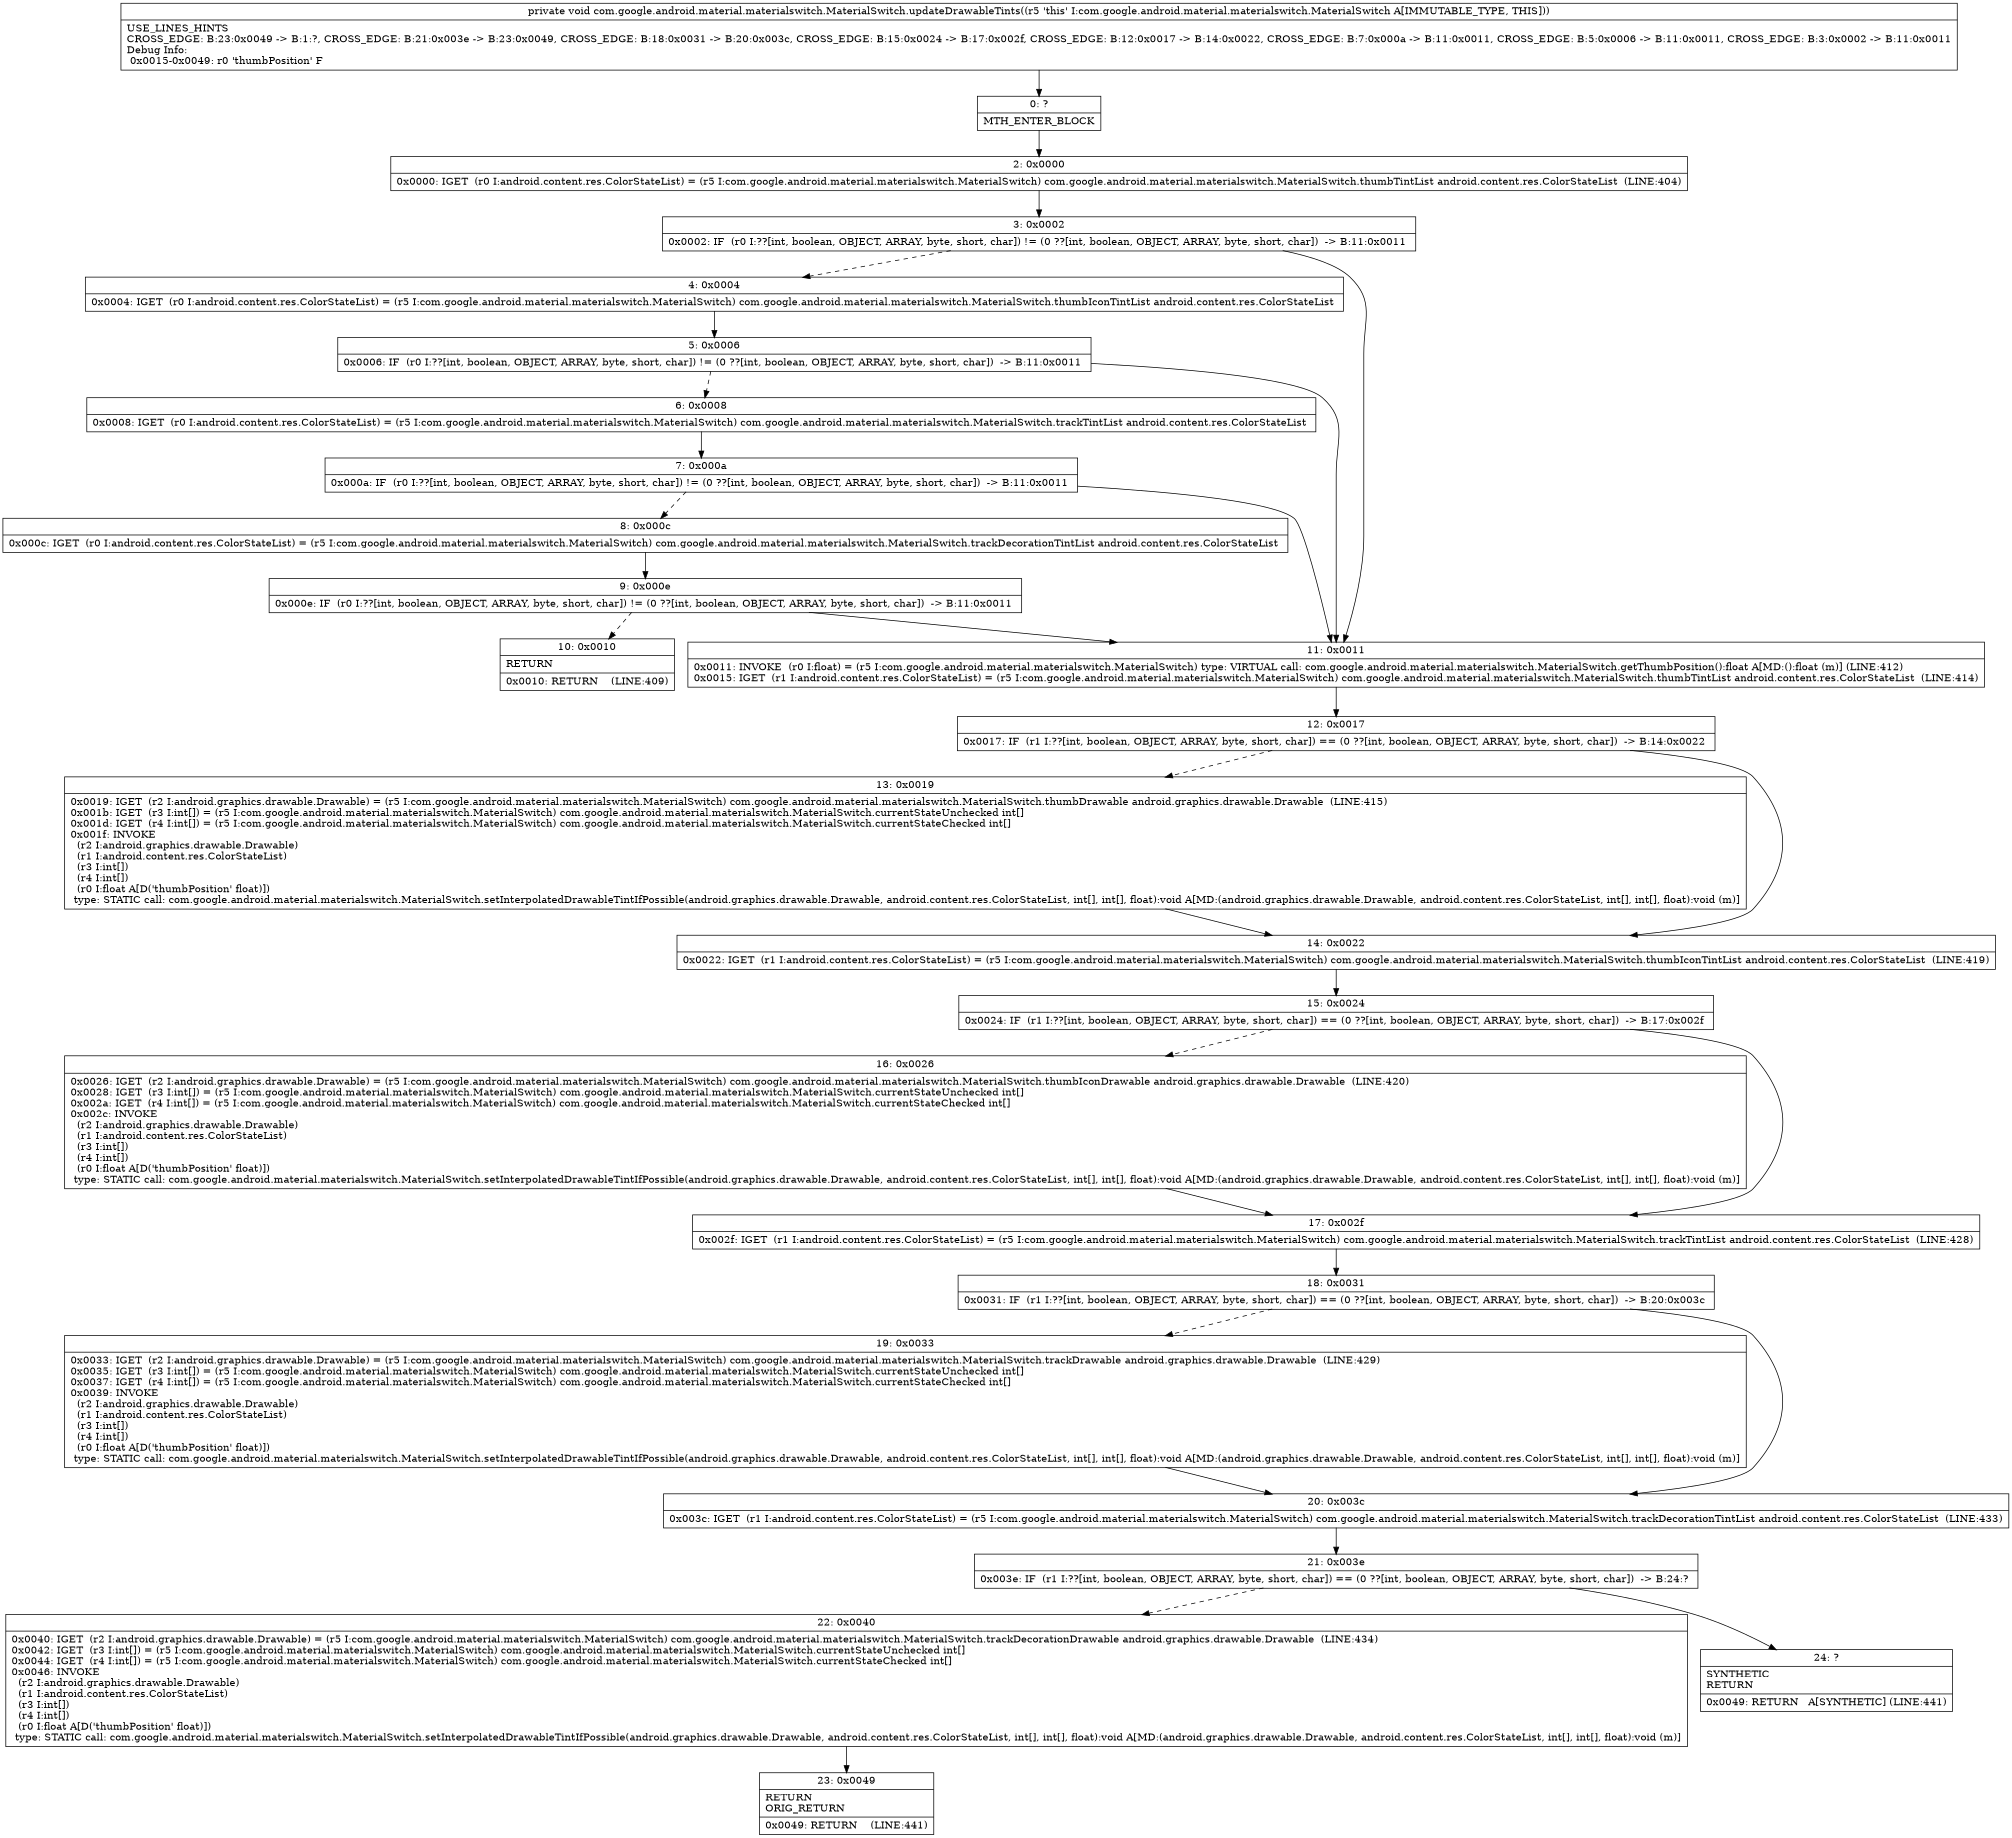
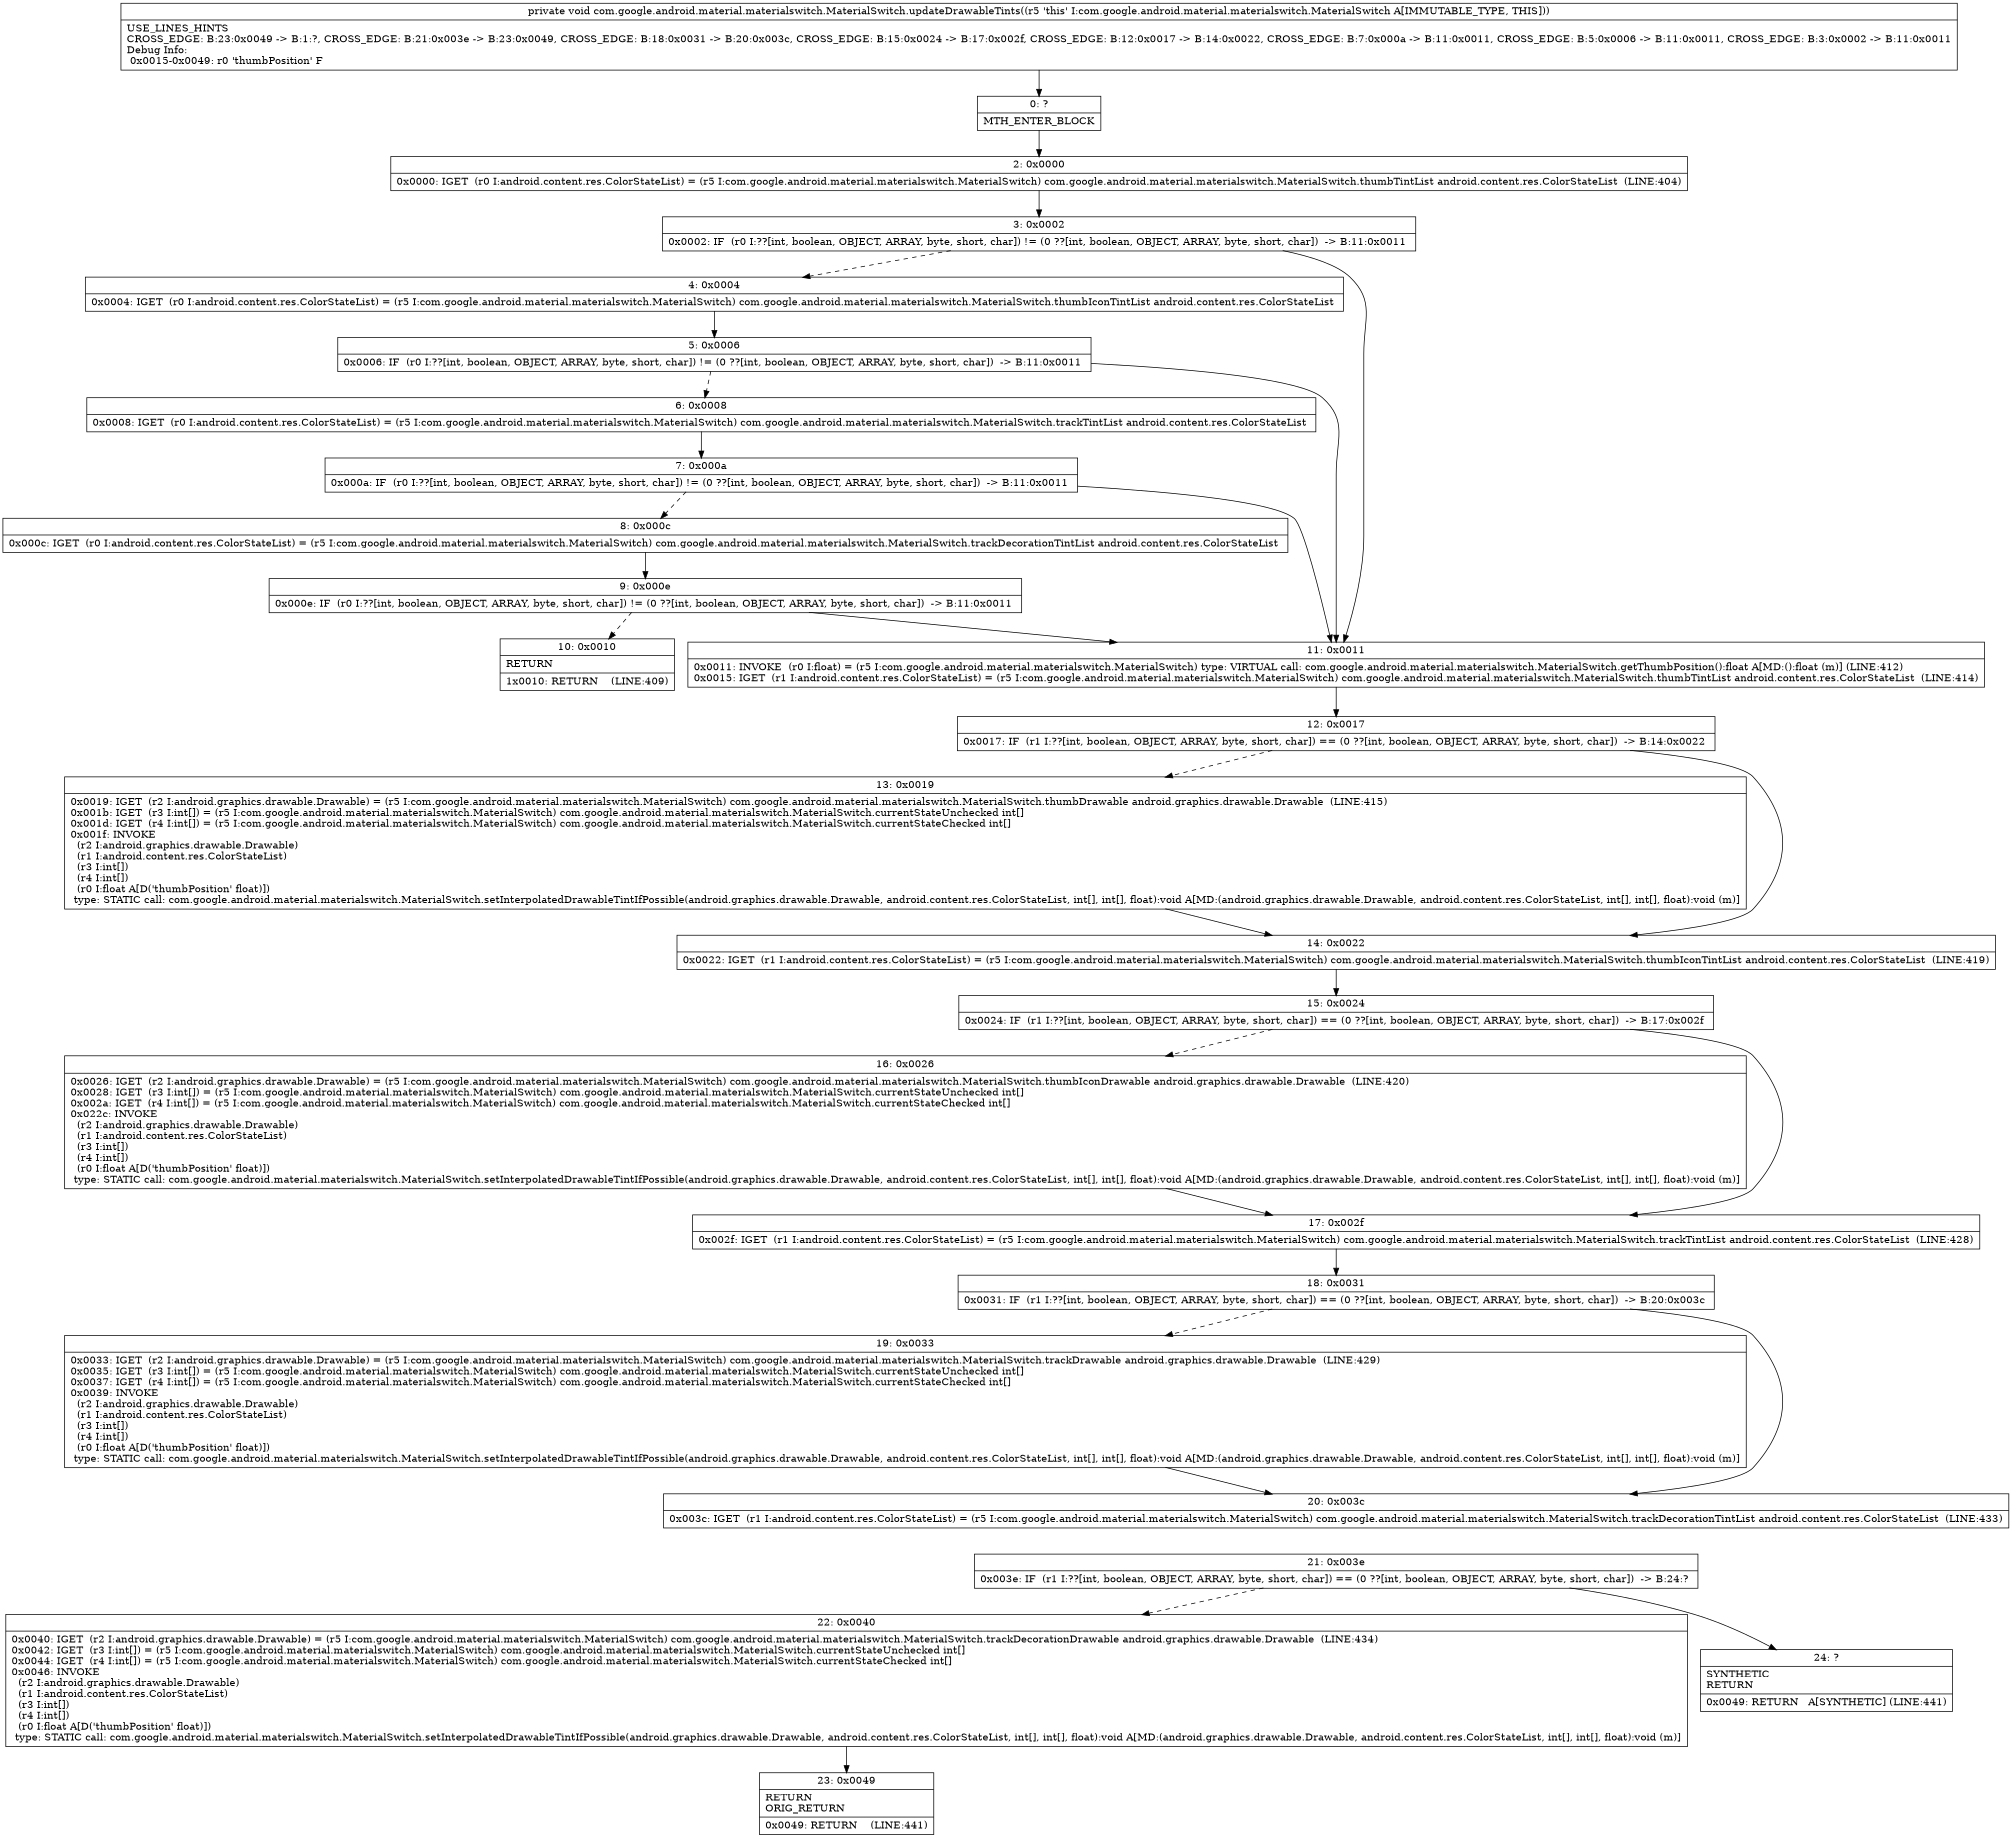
node "10: 0x0010": text "0x0010: RETURN    (LINE:409)" -> "1x0010: RETURN    (LINE:409)"
node "16: 0x0026": text "0x002c: INVOKE" -> "0x022c: INVOKE"
edge "20: 0x003c" -> "21: 0x003e": removed
